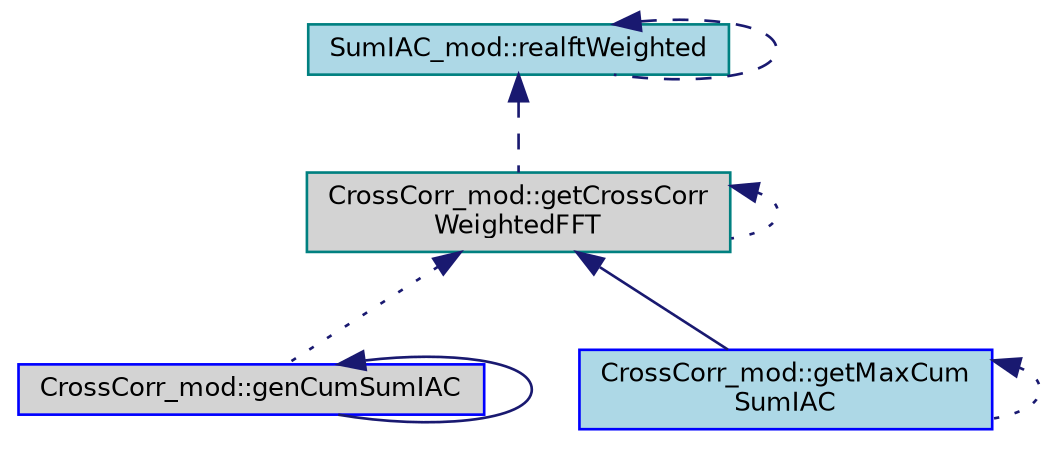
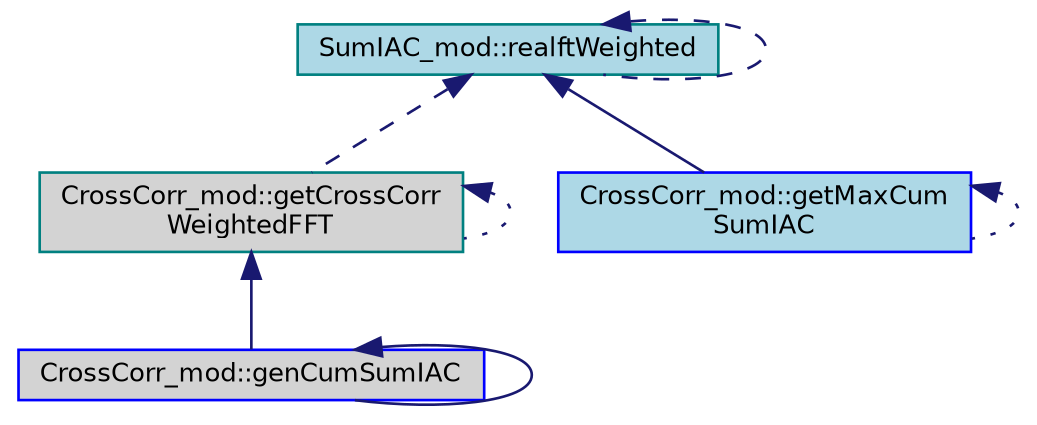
edge "CrossCorr_mod::getMaxCum SumIAC" -> "CrossCorr_mod::getCrossCorr WeightedFFT": now "CrossCorr_mod::getMaxCum SumIAC" -> "SumIAC_mod::realftWeighted"
edge "CrossCorr_mod::genCumSumIAC" -> "CrossCorr_mod::getCrossCorr WeightedFFT": style dotted -> solid
